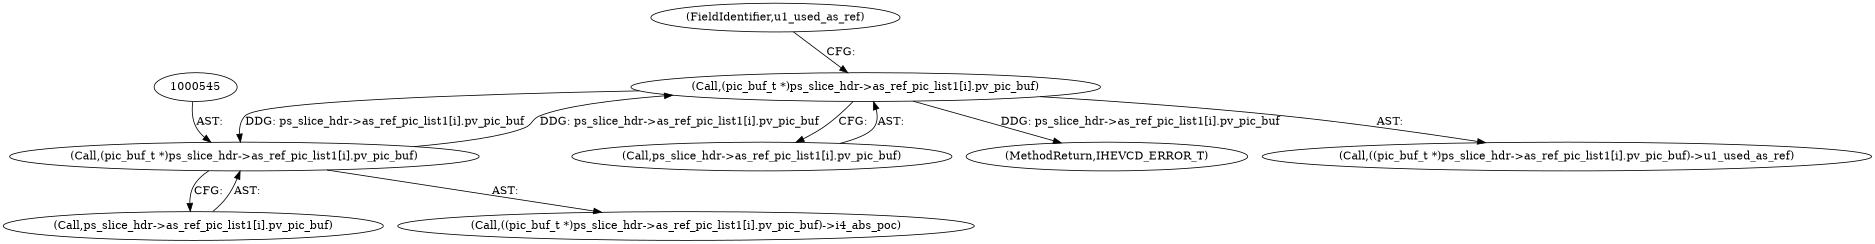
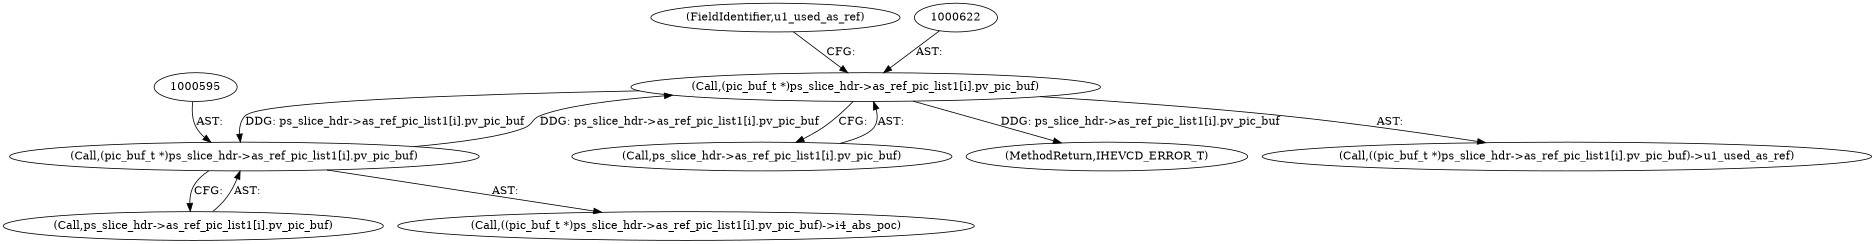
node "1000622": added
node "1000545": label "1000545" -> "1000595"
